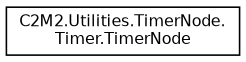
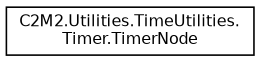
node "C2M2.Utilities.TimerNode. Timer.TimerNode": label "C2M2.Utilities.TimerNode. Timer.TimerNode" -> "C2M2.Utilities.TimeUtilities. Timer.TimerNode"
